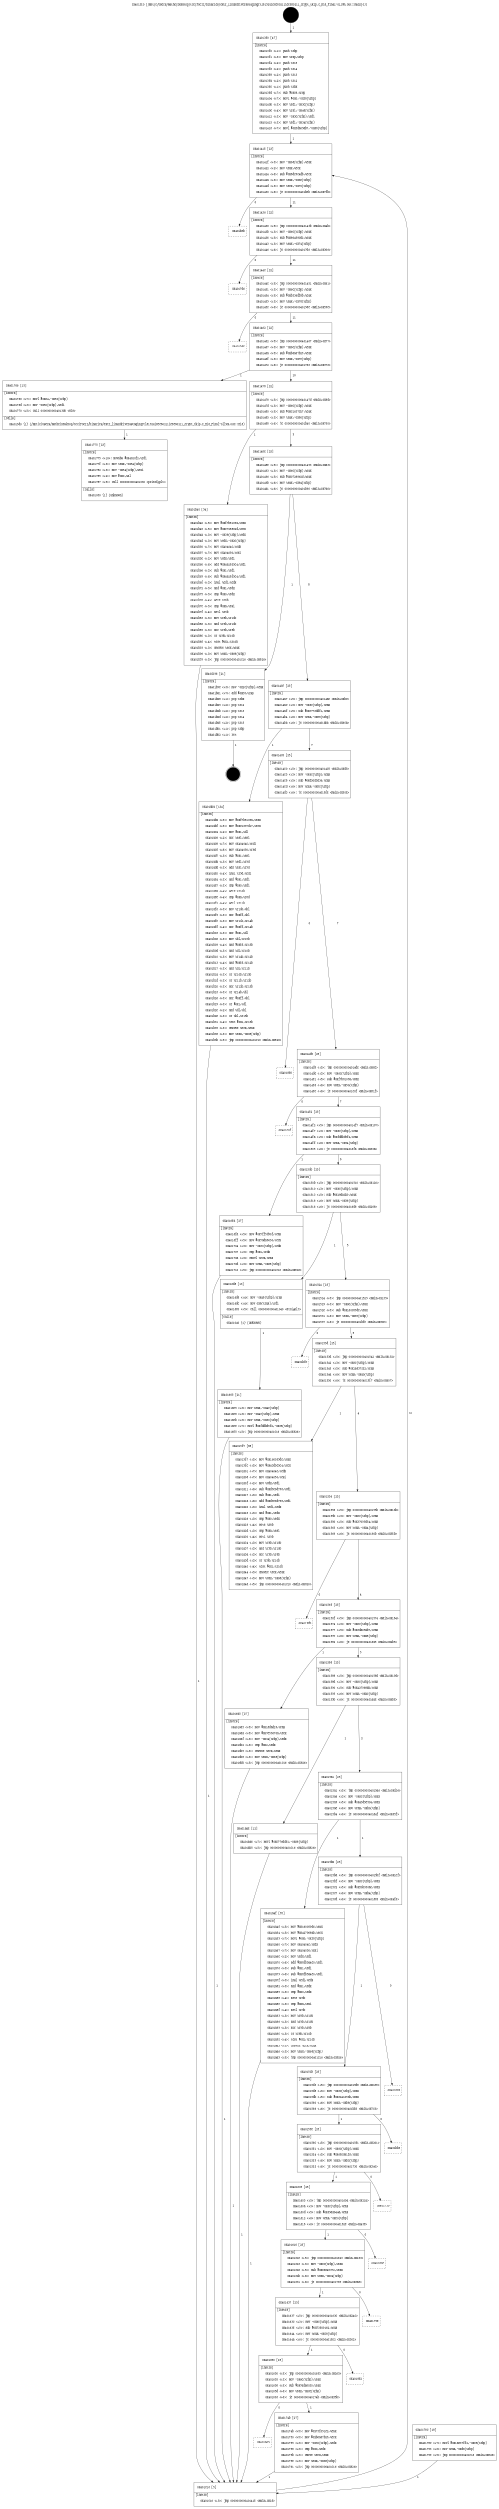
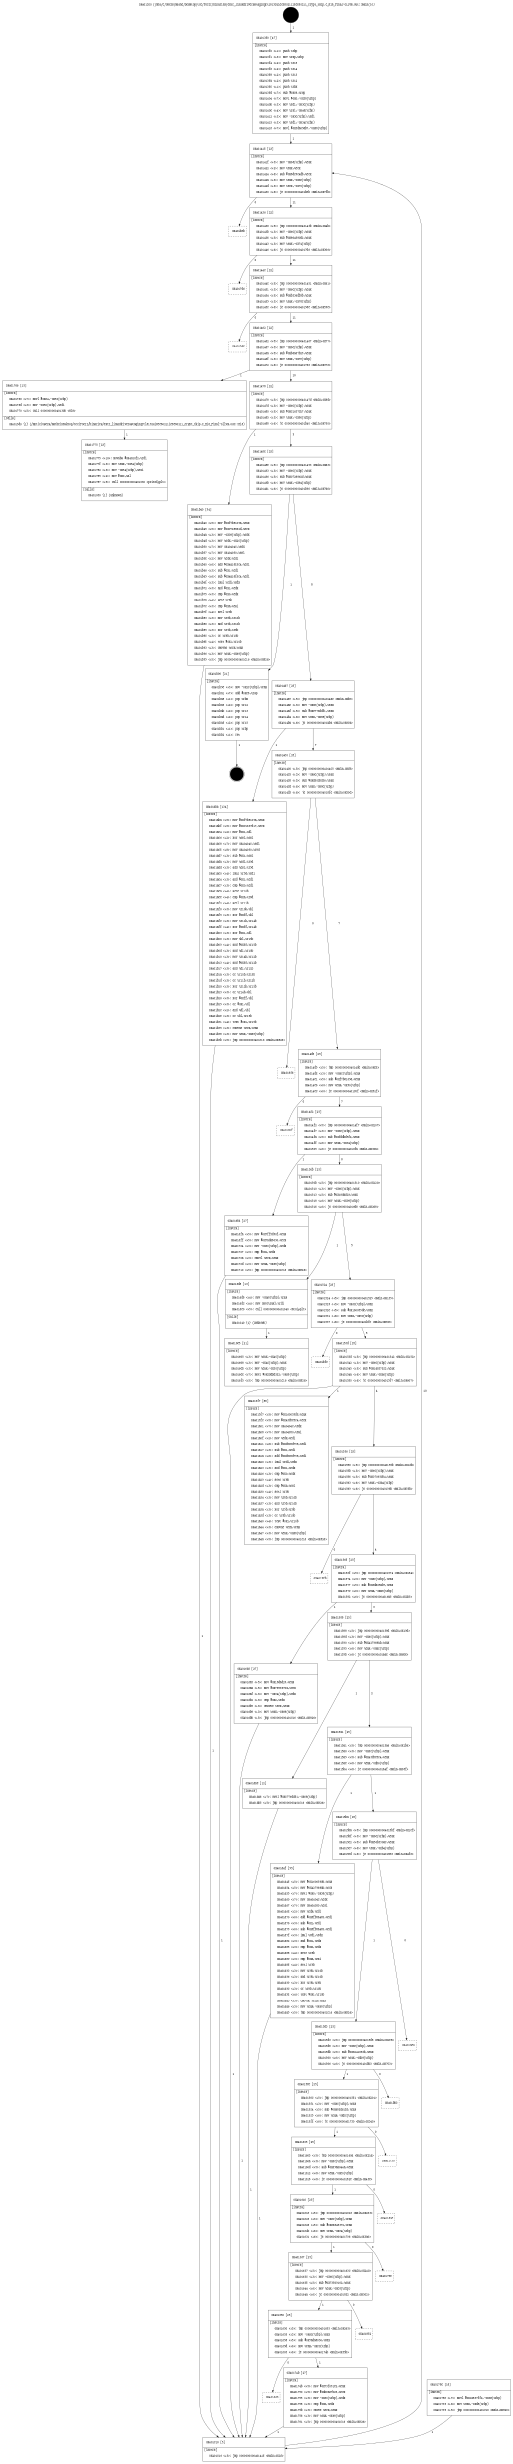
edge "0x4016e5 [21]" -> "0x401c16 [5]": now "0x40153d [25]" -> "0x401c16 [5]"
